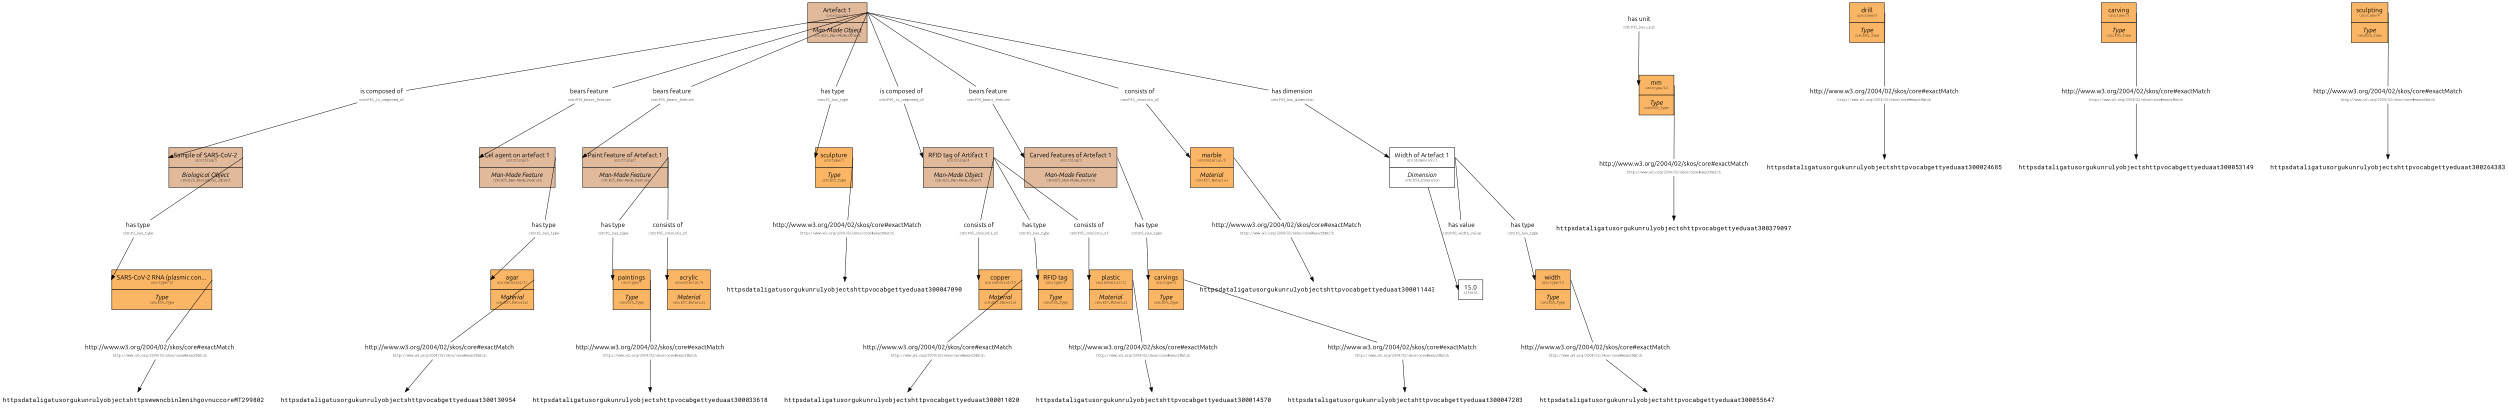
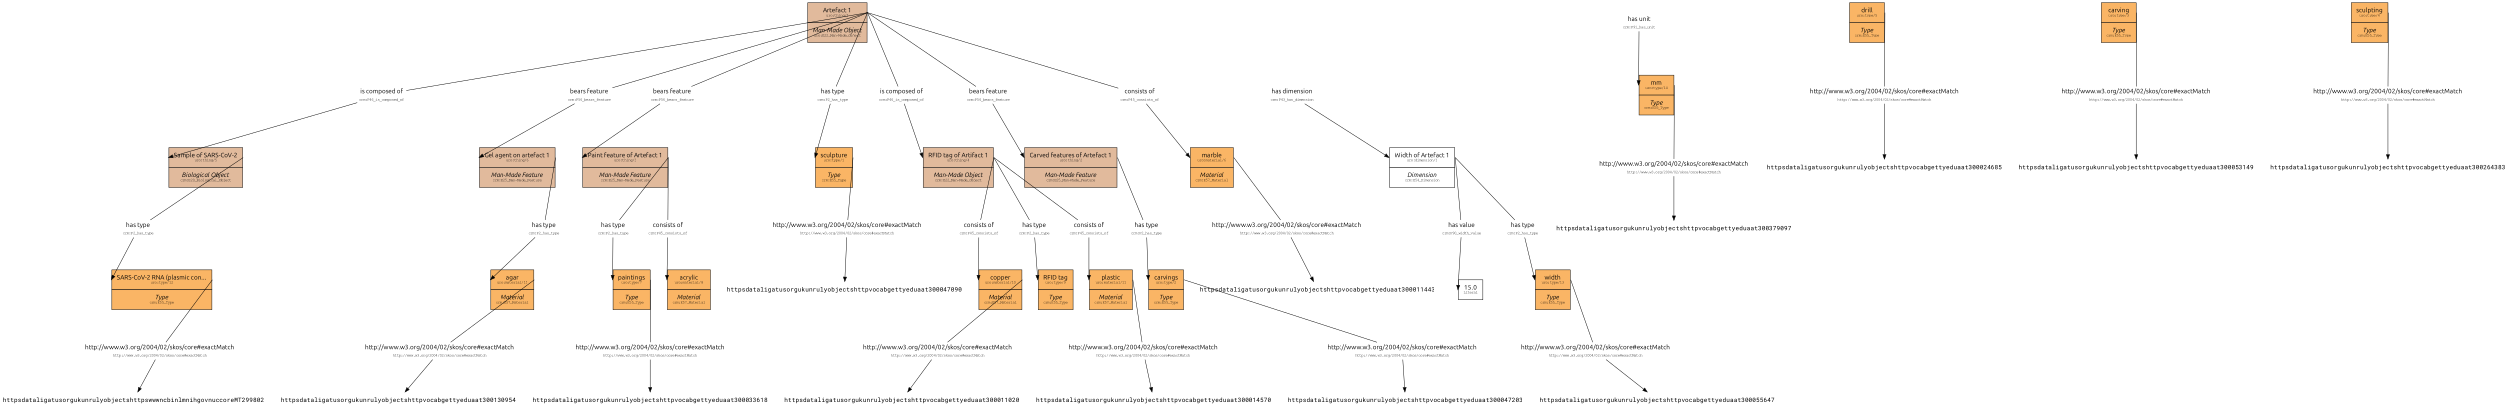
edge "Artefact 1" -- "has dimension": removed
edge "Width of Artefact 1" -> "15.0": now "has value" -> "15.0"
